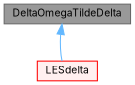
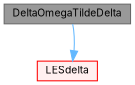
edge "LESdelta" -> "DeltaOmegaTildeDelta": reversed
